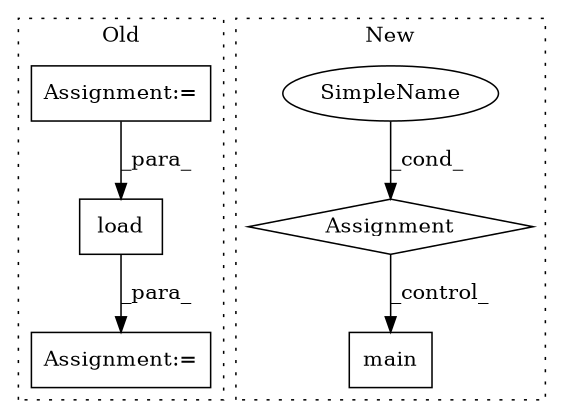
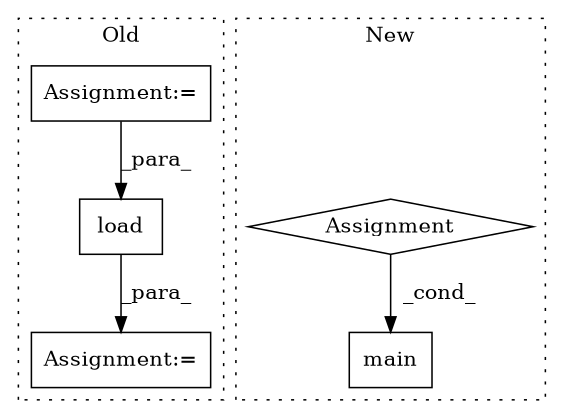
node "SimpleName": removed
edge "Assignment" -> "main": label "_control_" -> "_cond_"
